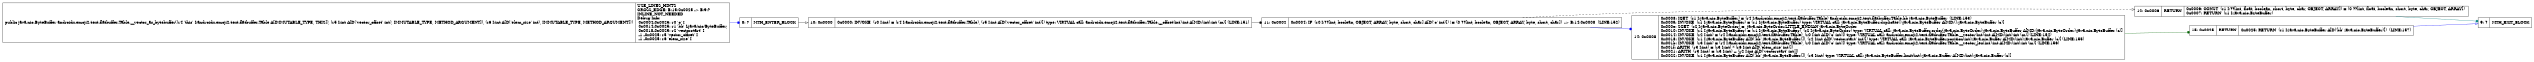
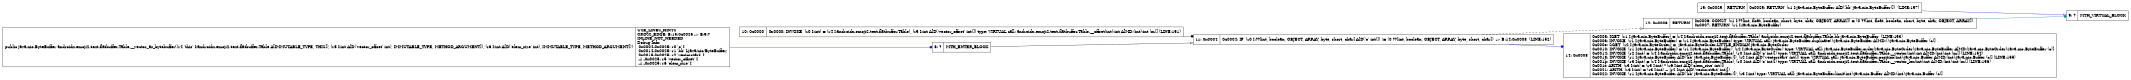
edge "8: ?" -> "10: 0x0000": now "8: ?" -> "11: 0x0004"
node "9: ?": text "MTH_EXIT_BLOCK" -> "MTH_VIRTUAL_BLOCK"
edge "14: 0x0008" -> "15: 0x0025": removed
